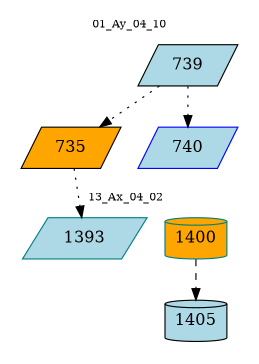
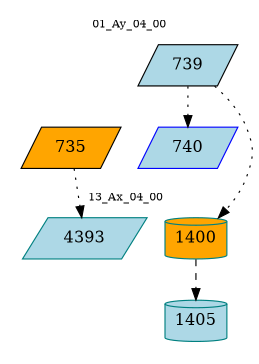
cluster "01_Ay_04_10": label "01_Ay_04_10" -> "01_Ay_04_00"
edge "739" -> "735": now "739" -> "1400"
cluster "13_Ax_04_02": label "13_Ax_04_02" -> "13_Ax_04_00"
node "1393": label "1393" -> "4393"
node "1405": color black -> teal
